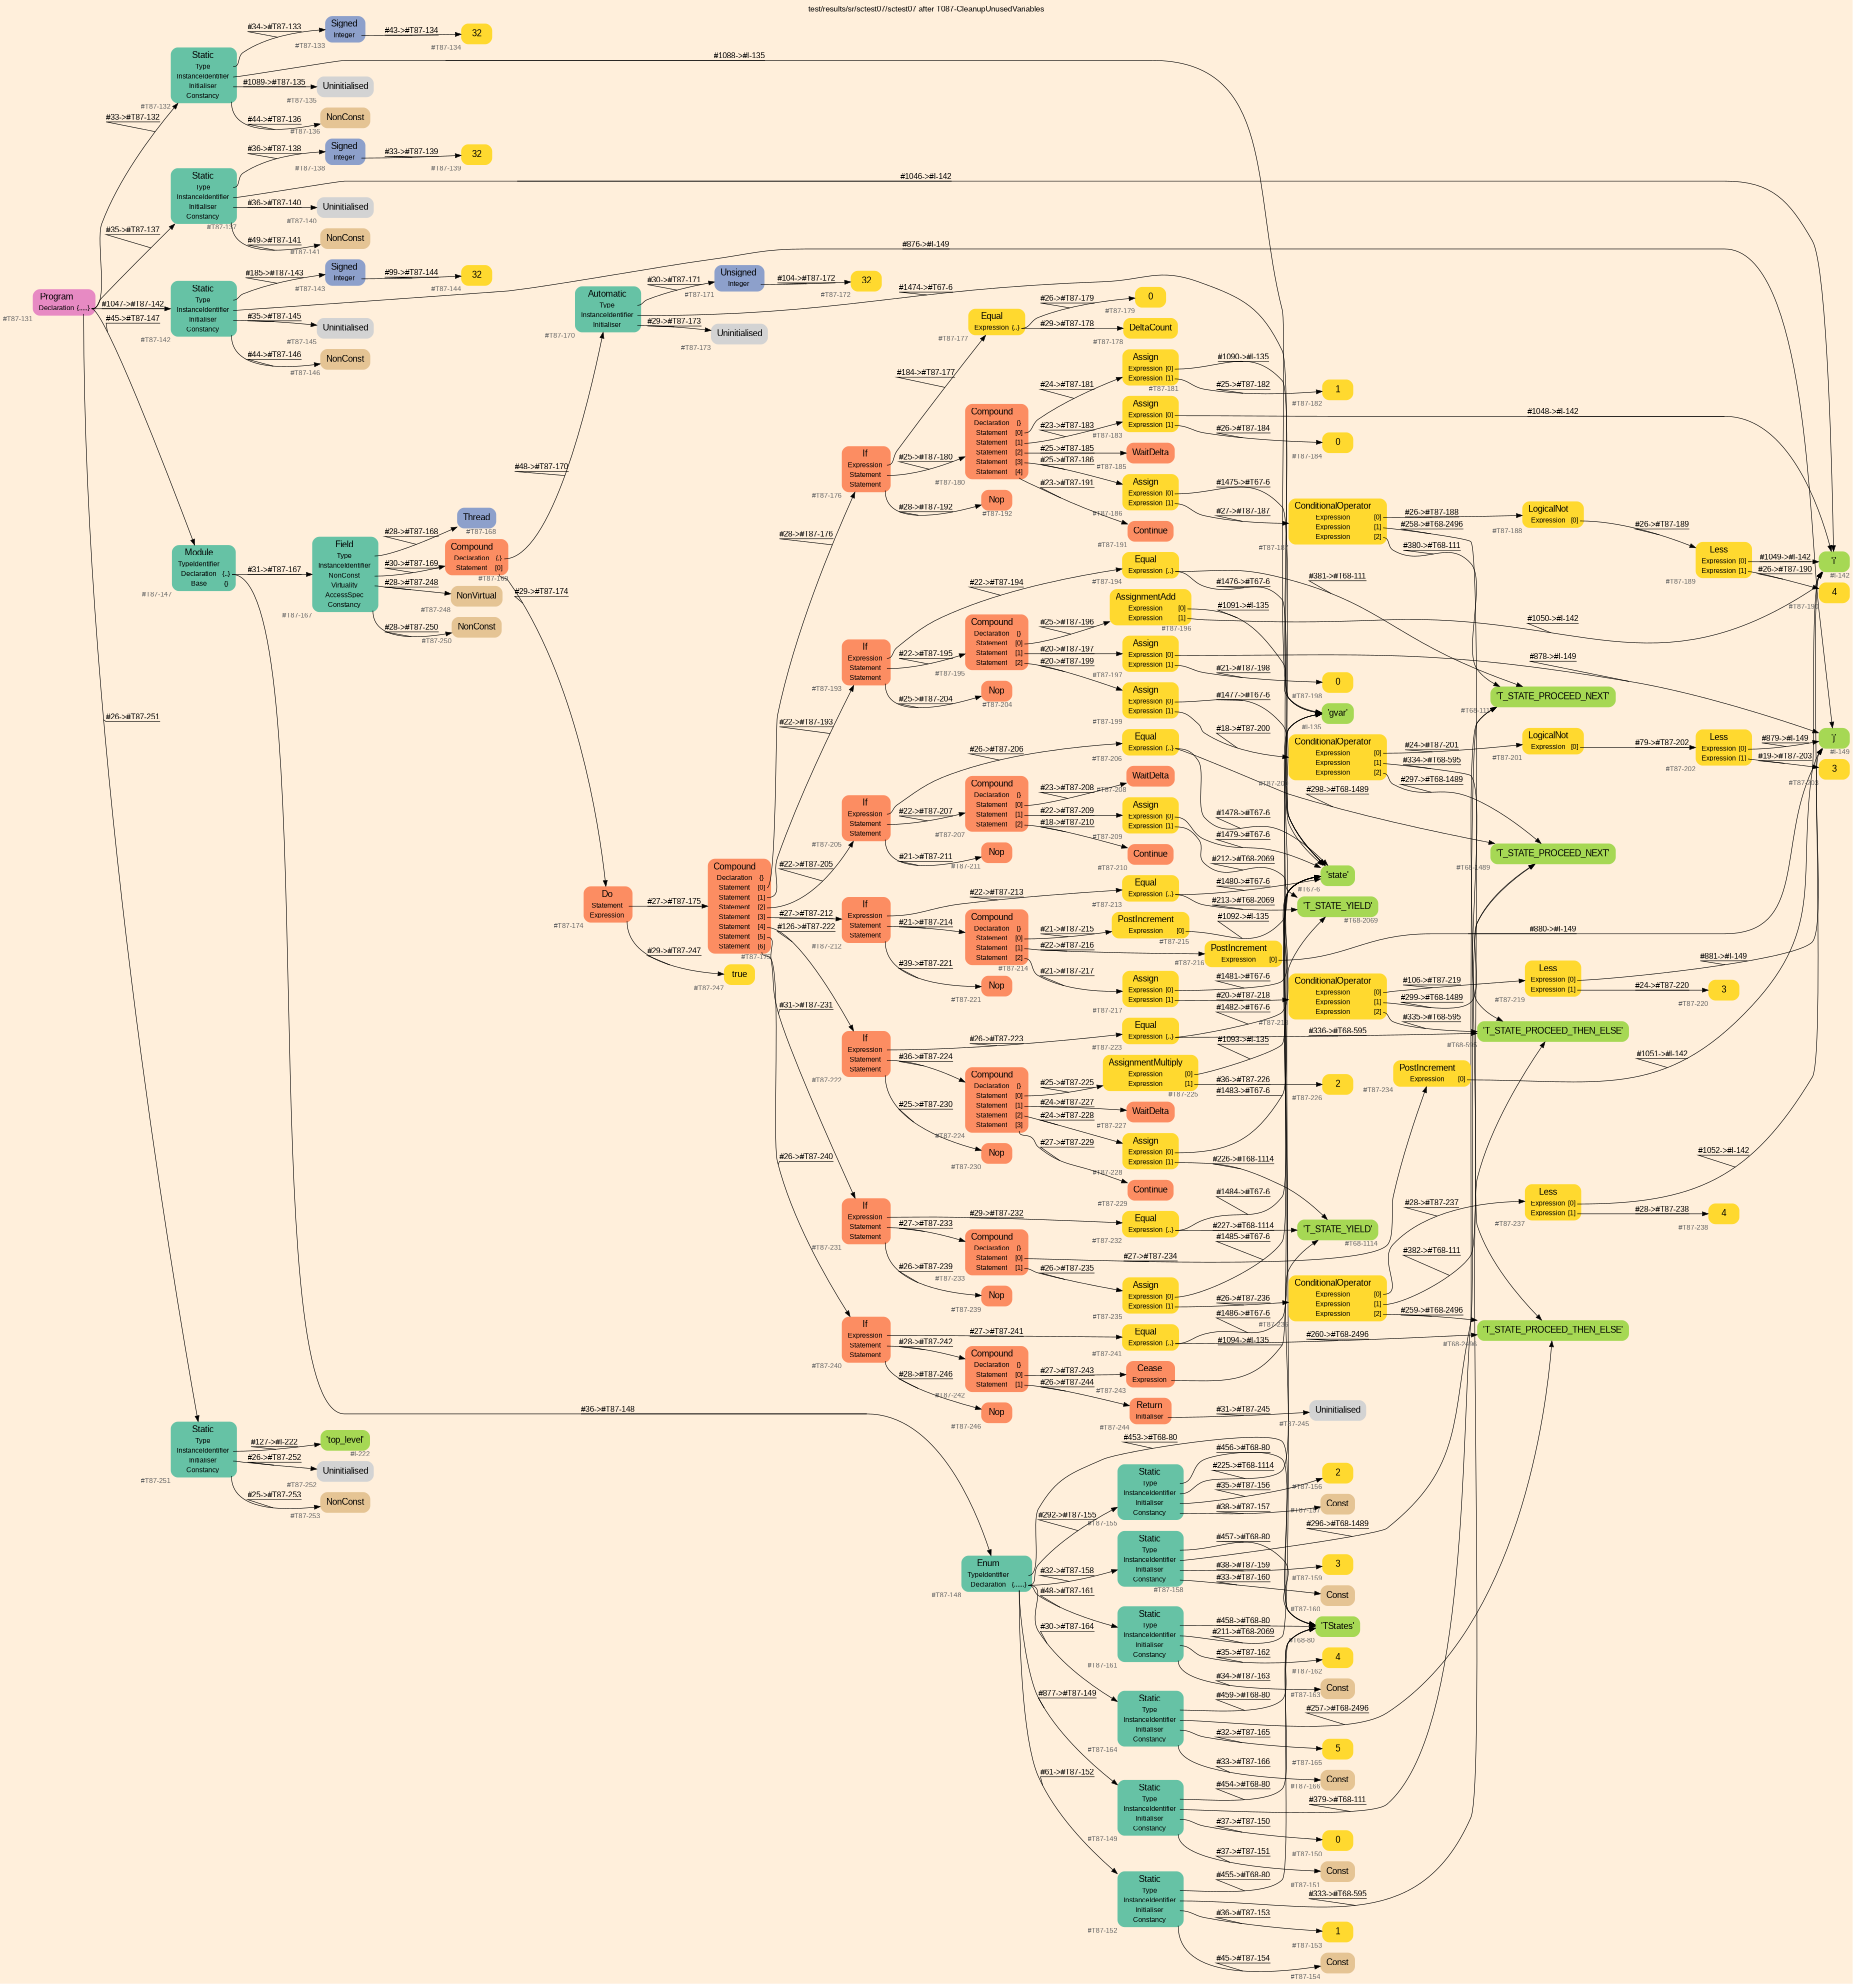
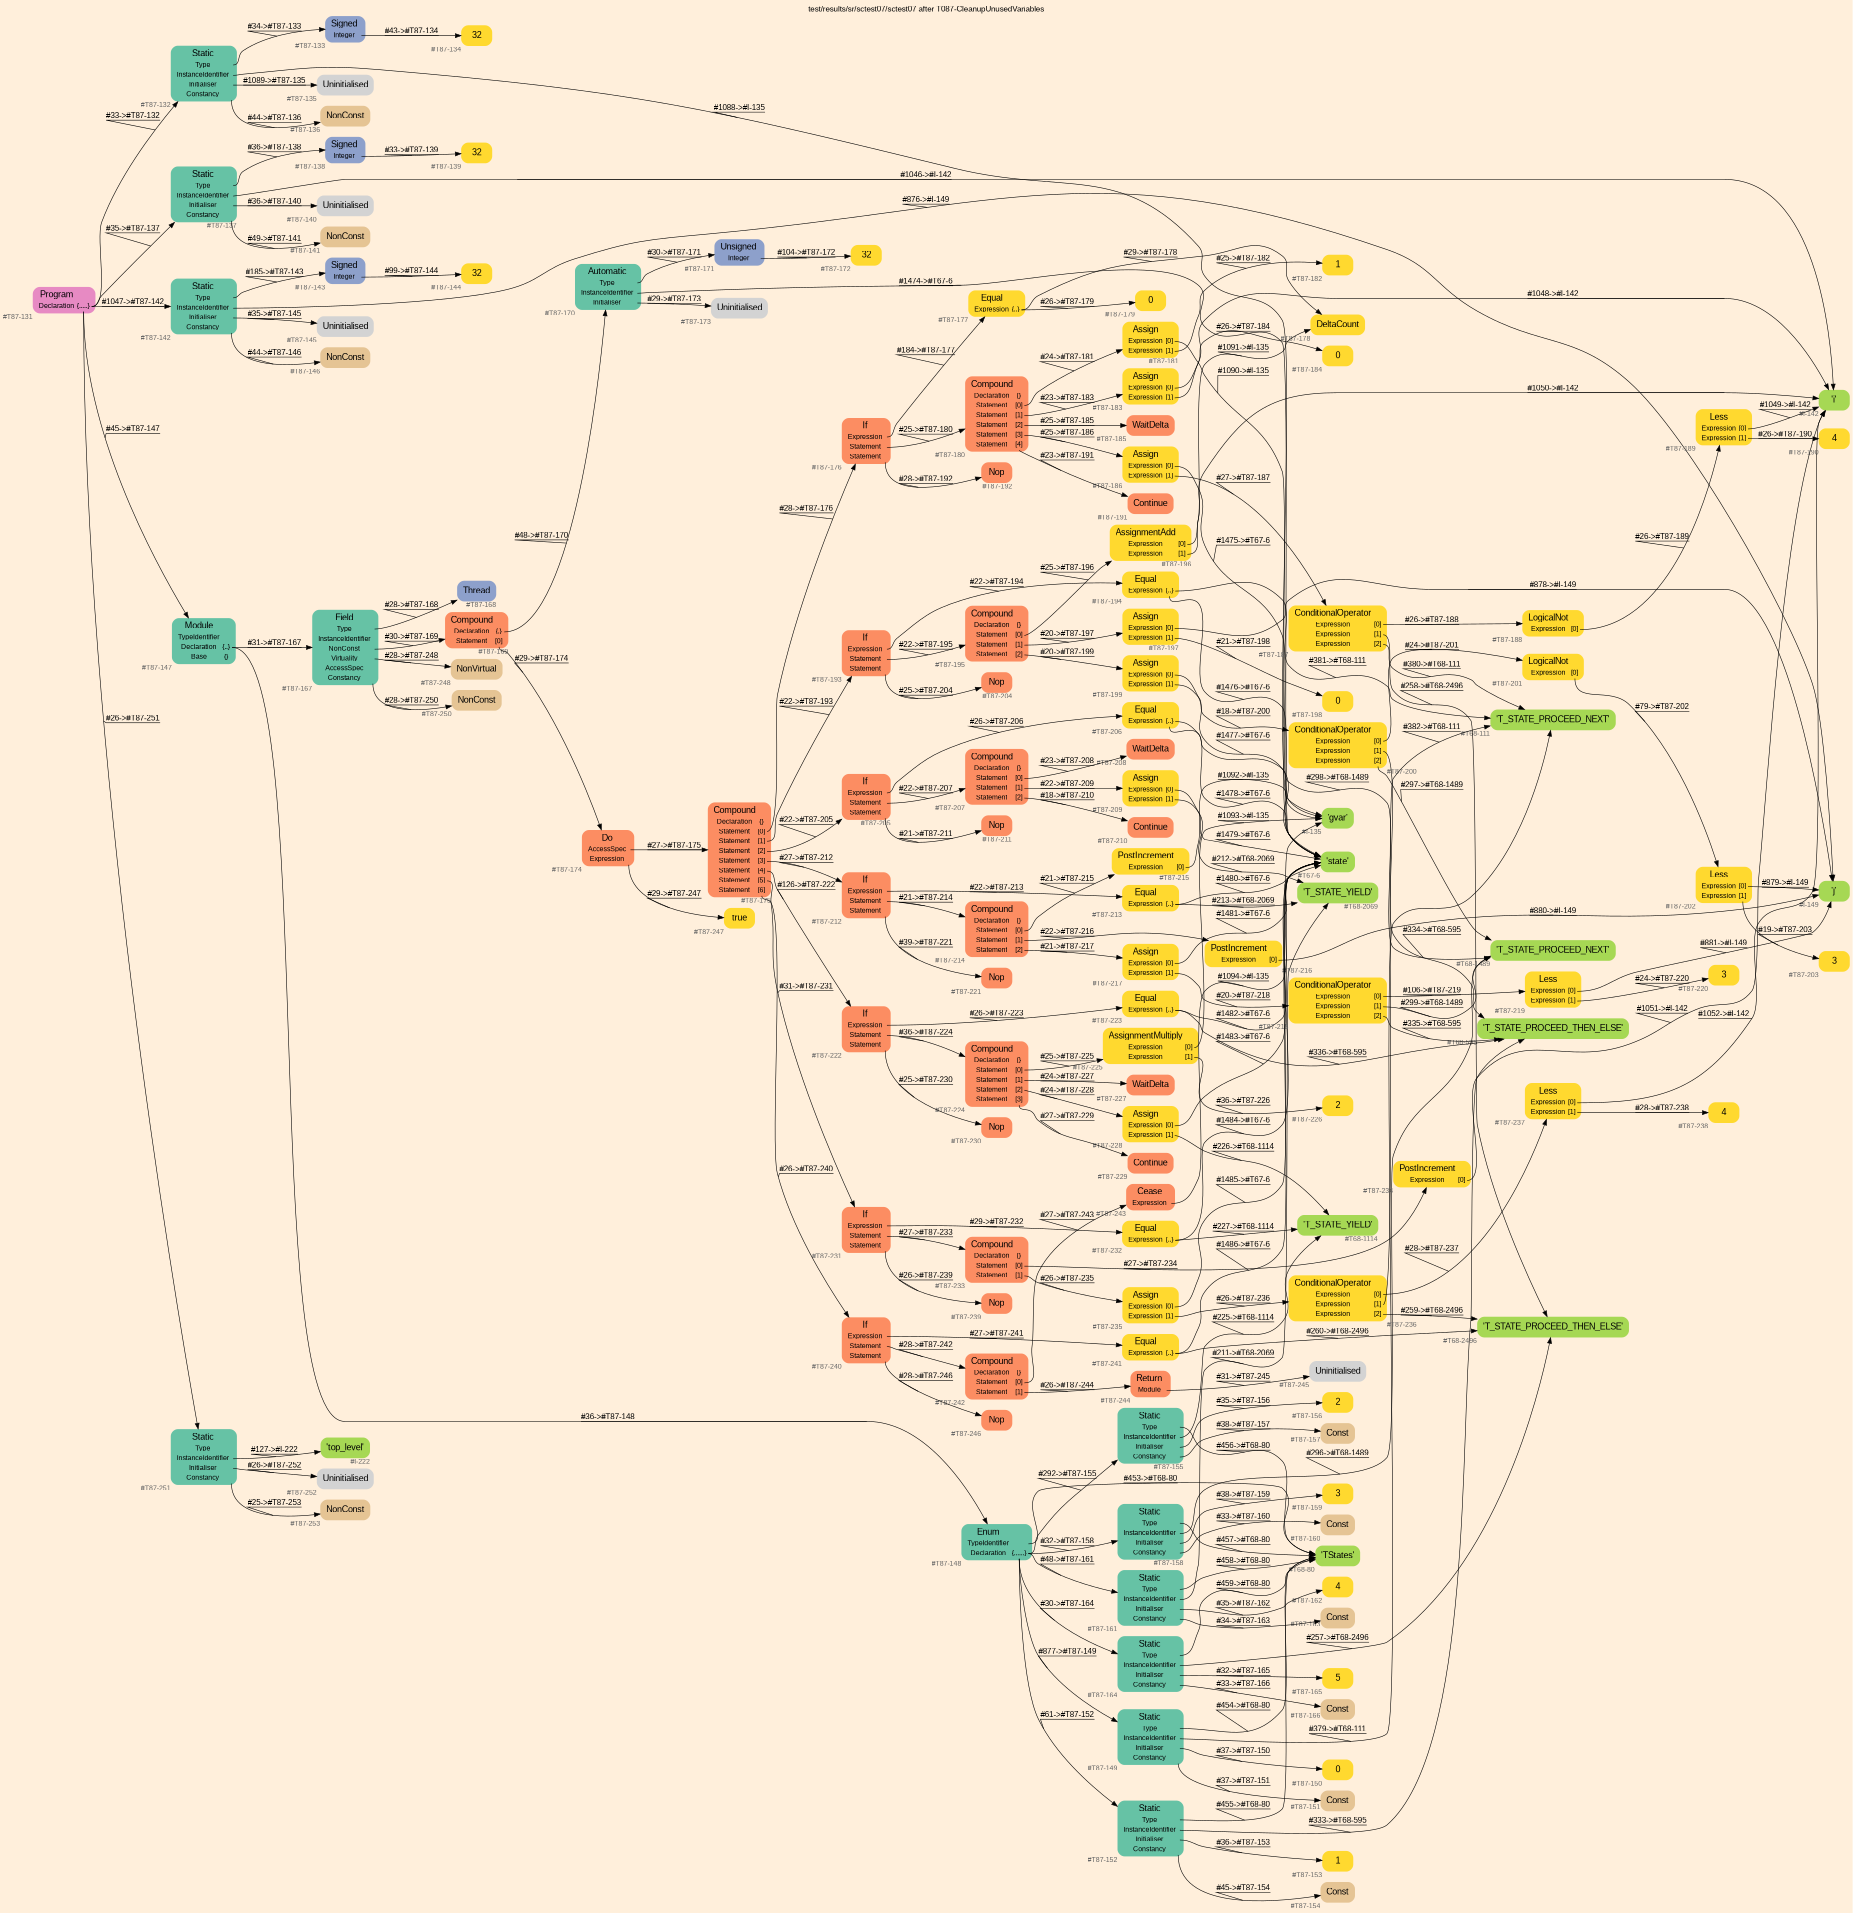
edge "AssignmentAdd" -> "'gvar'": now "AssignmentAdd" -> "DeltaCount"
node "Do": text "Statement" -> "AccessSpec"
node "Return": text "Initialiser" -> "Module"
